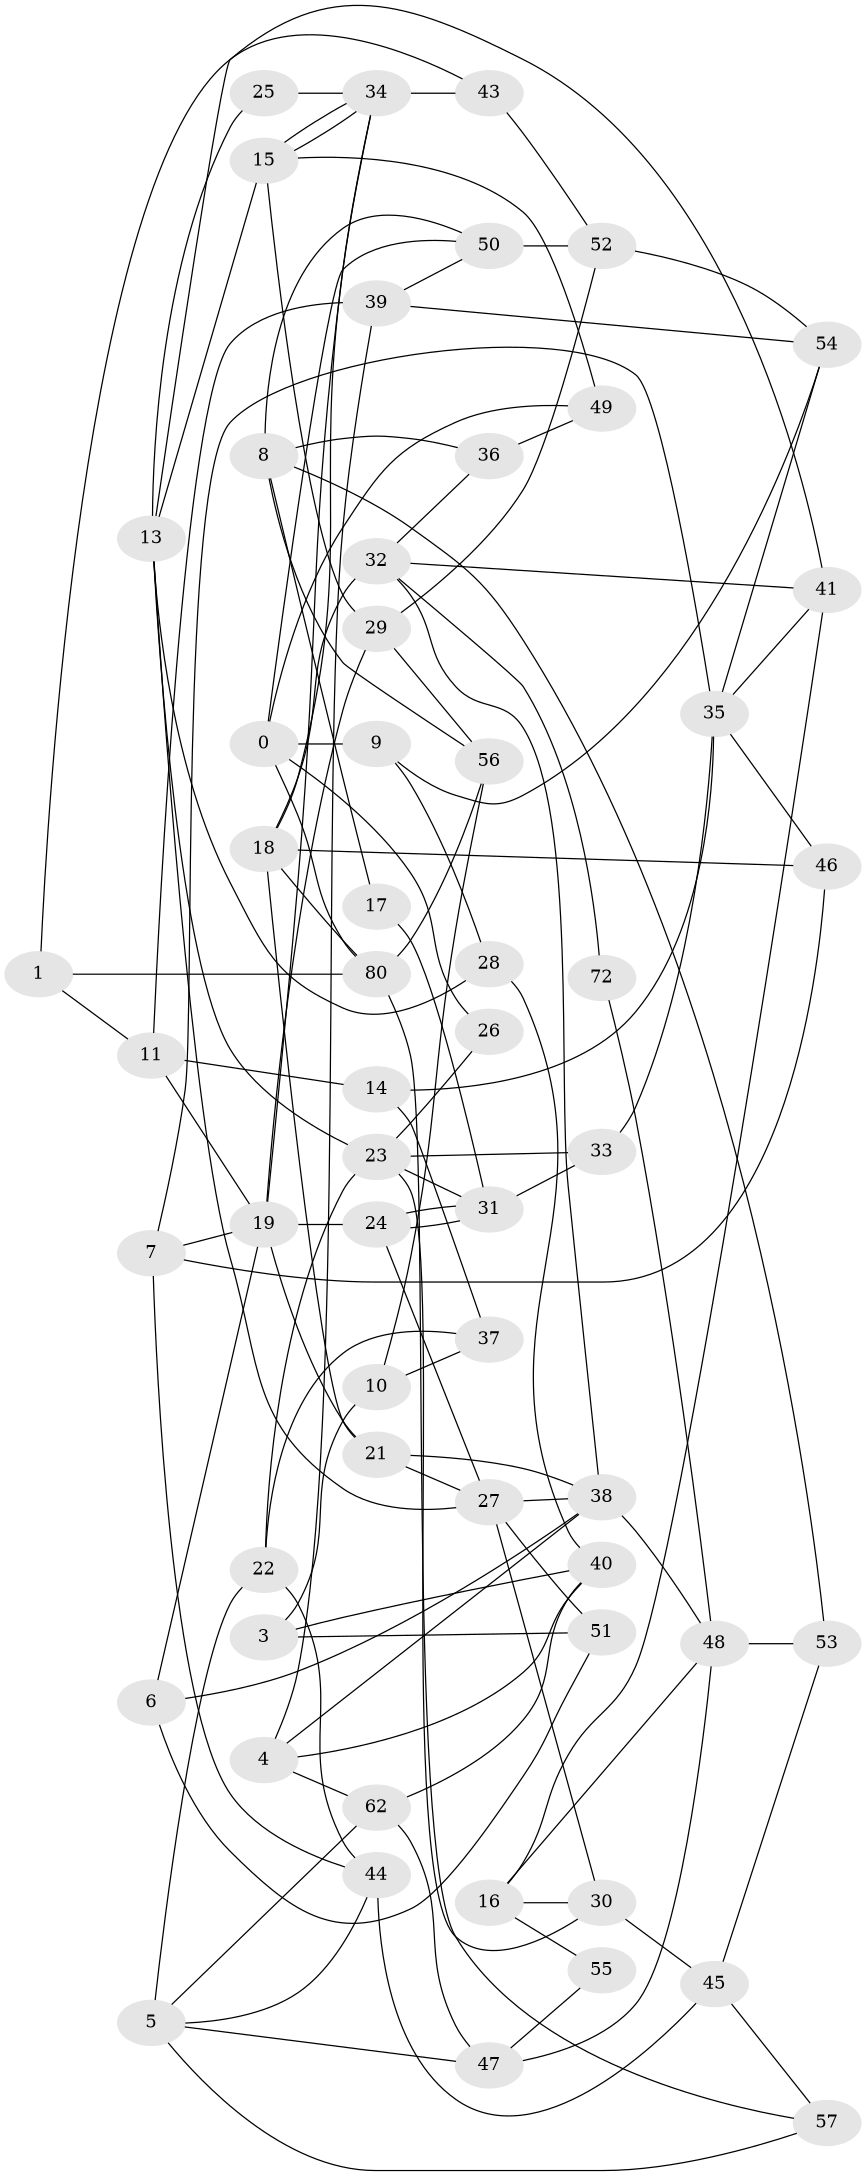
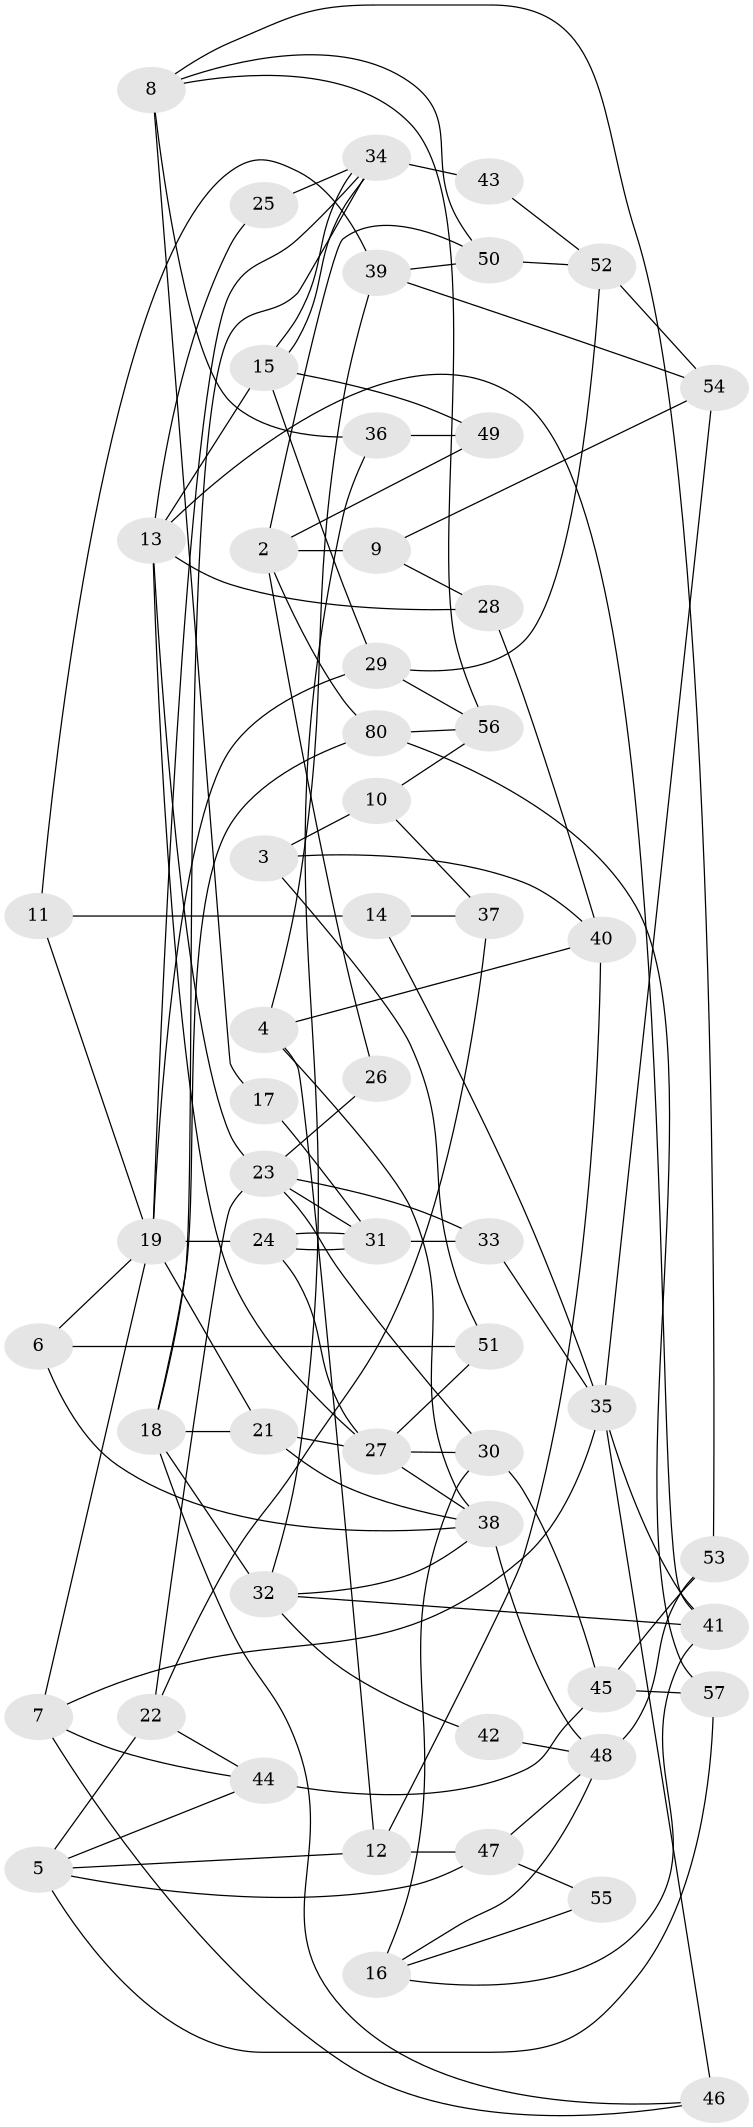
node "0": label "0" -> "2"
node "1": removed
node "72": label "72" -> "42"
node "62": label "62" -> "12"
